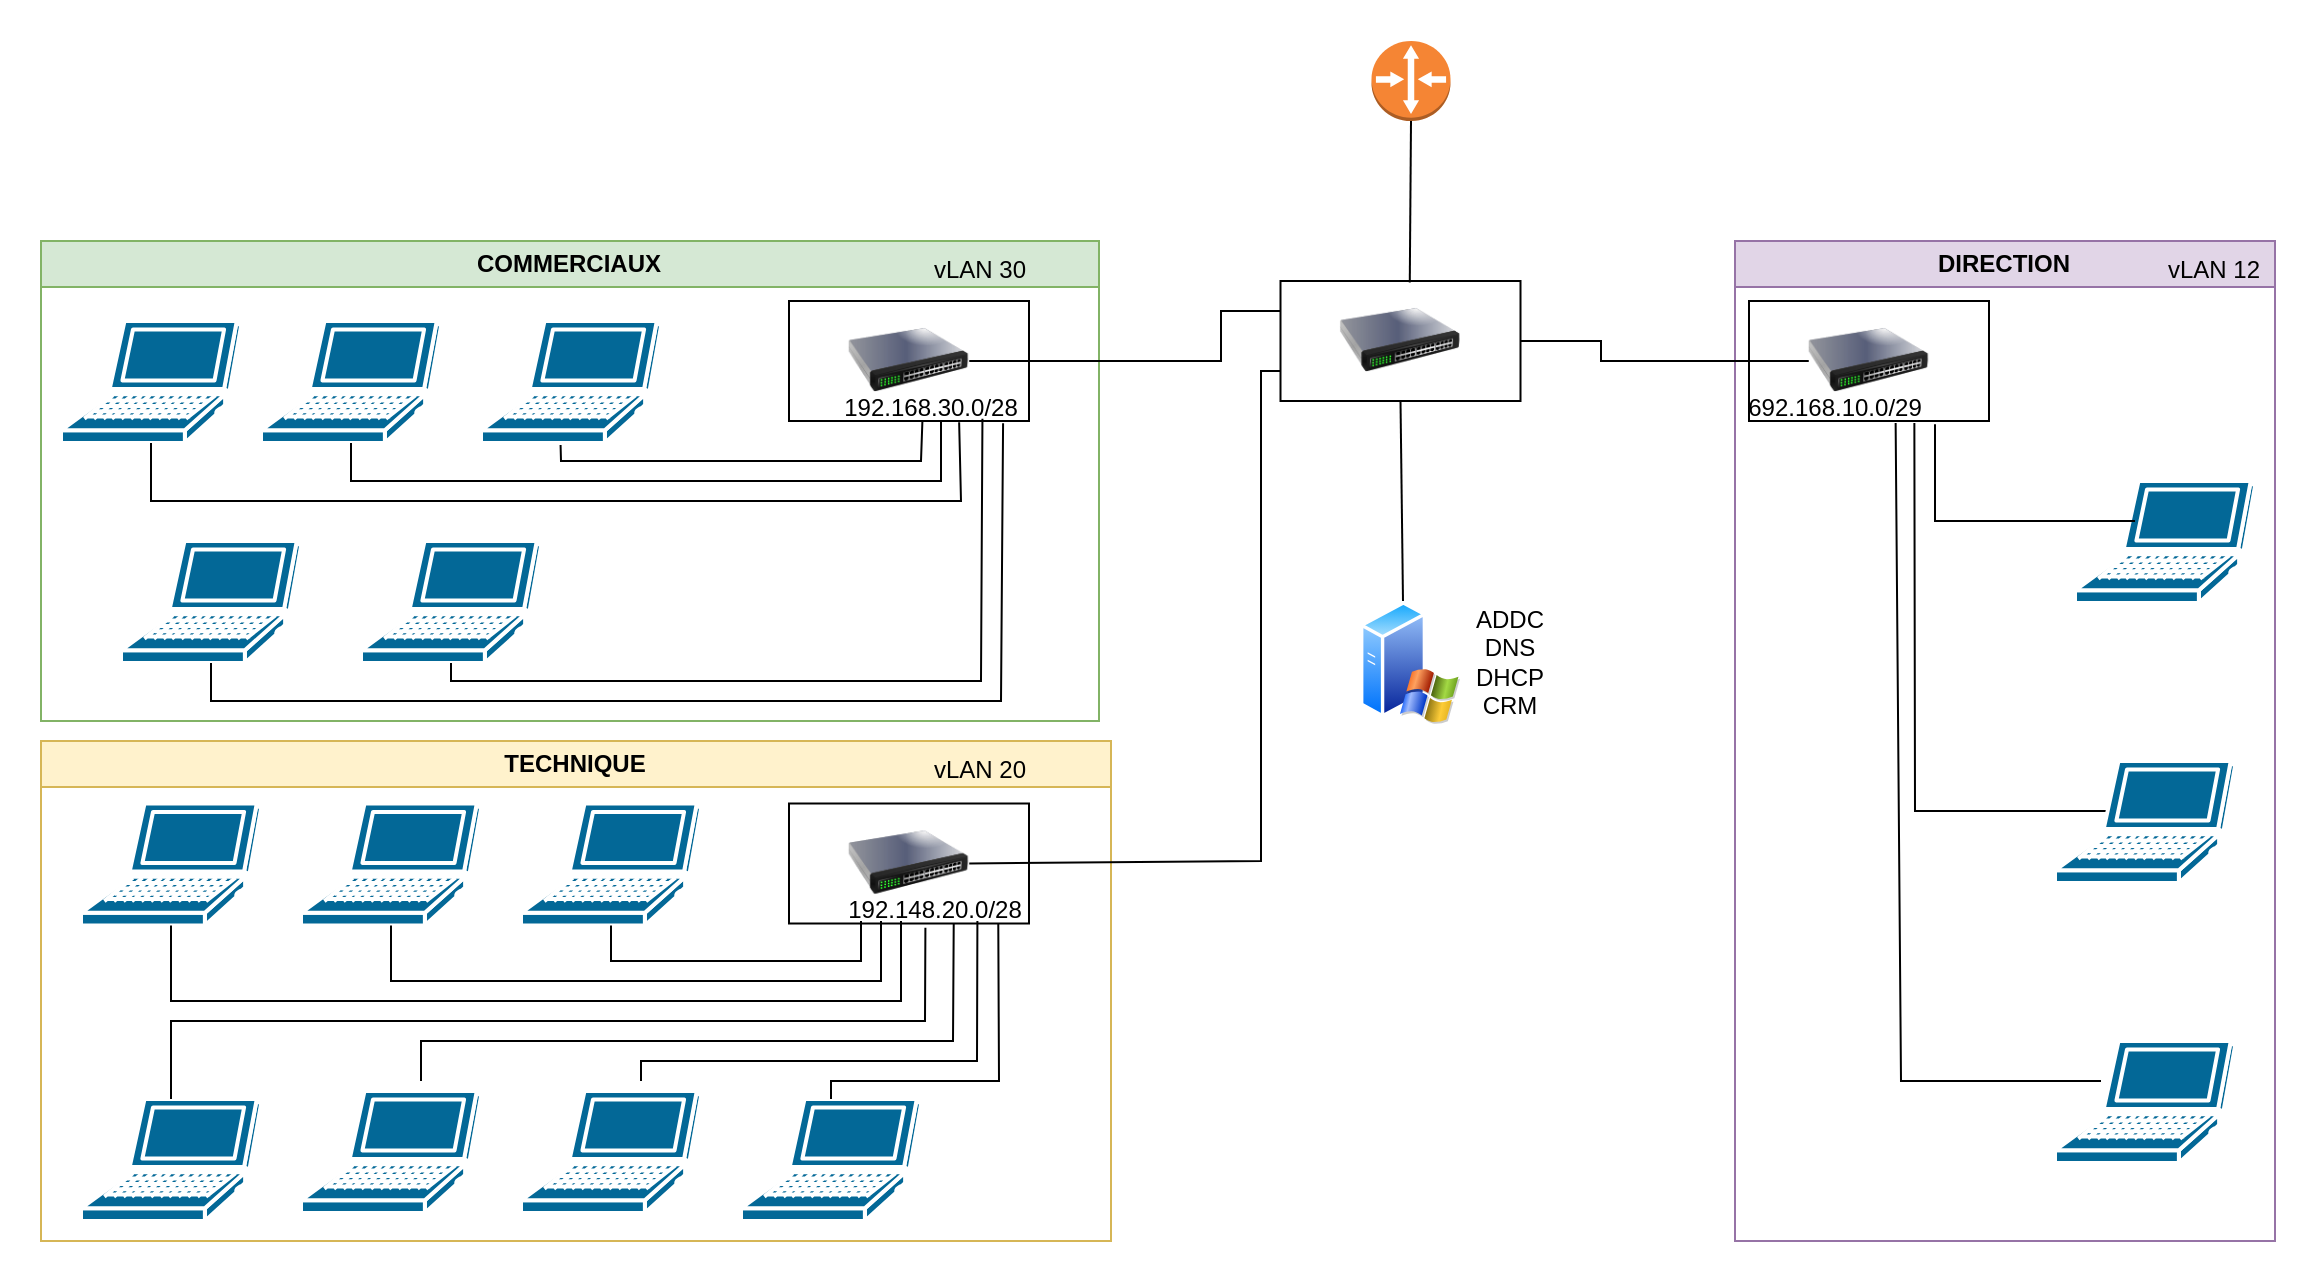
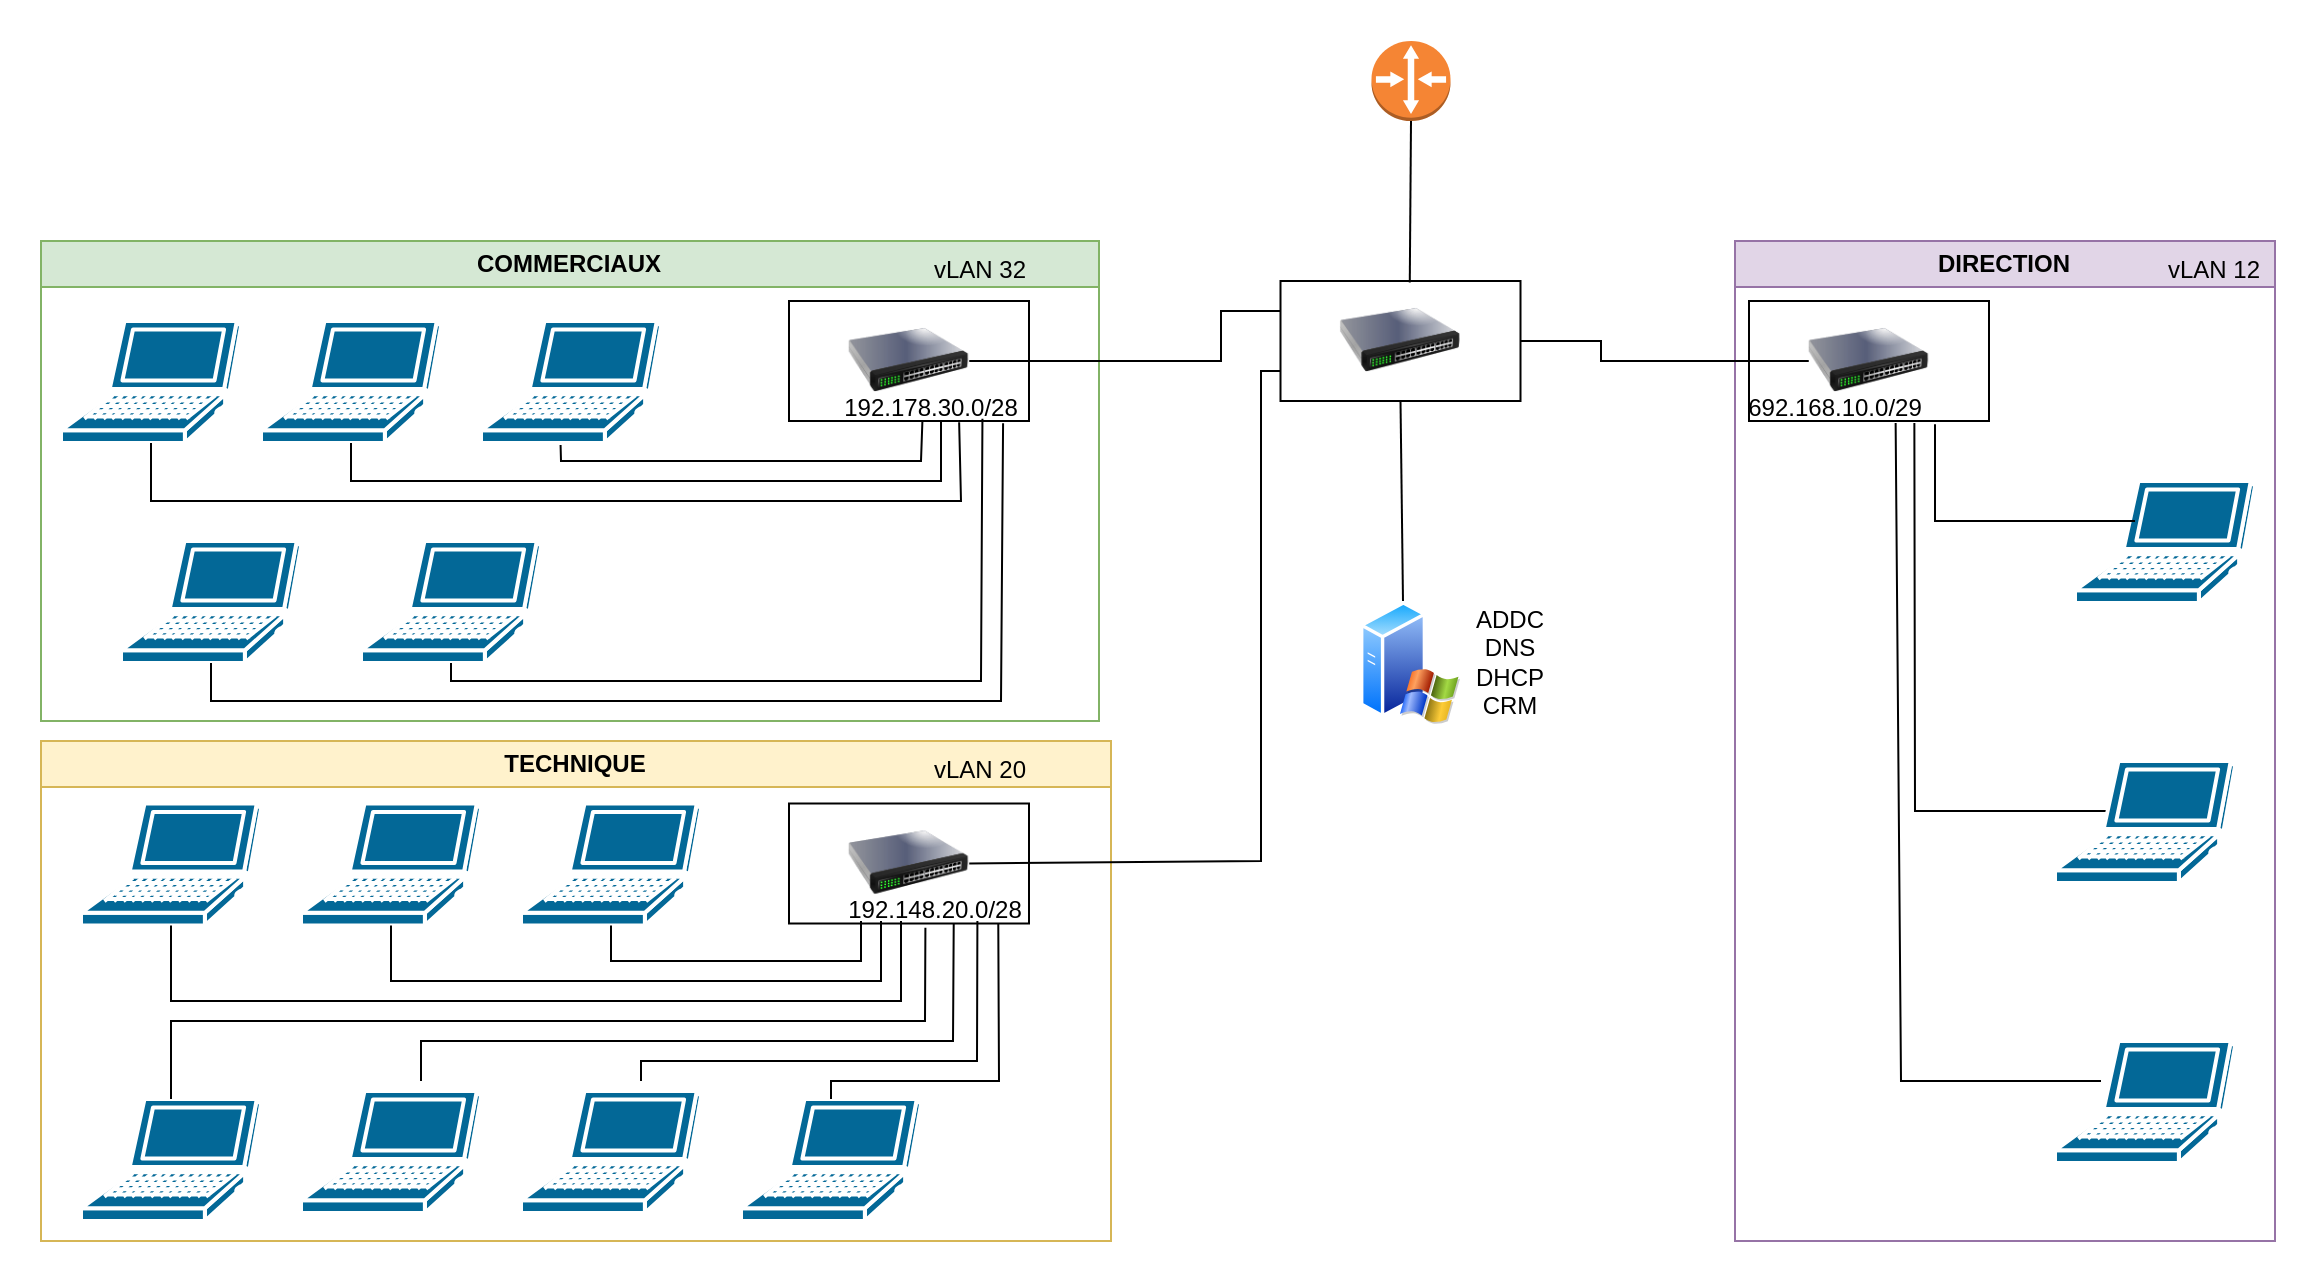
node "vLAN 30": label "vLAN 30" -> "vLAN 32"
node "192.168.30.0/28": label "192.168.30.0/28" -> "192.178.30.0/28"
